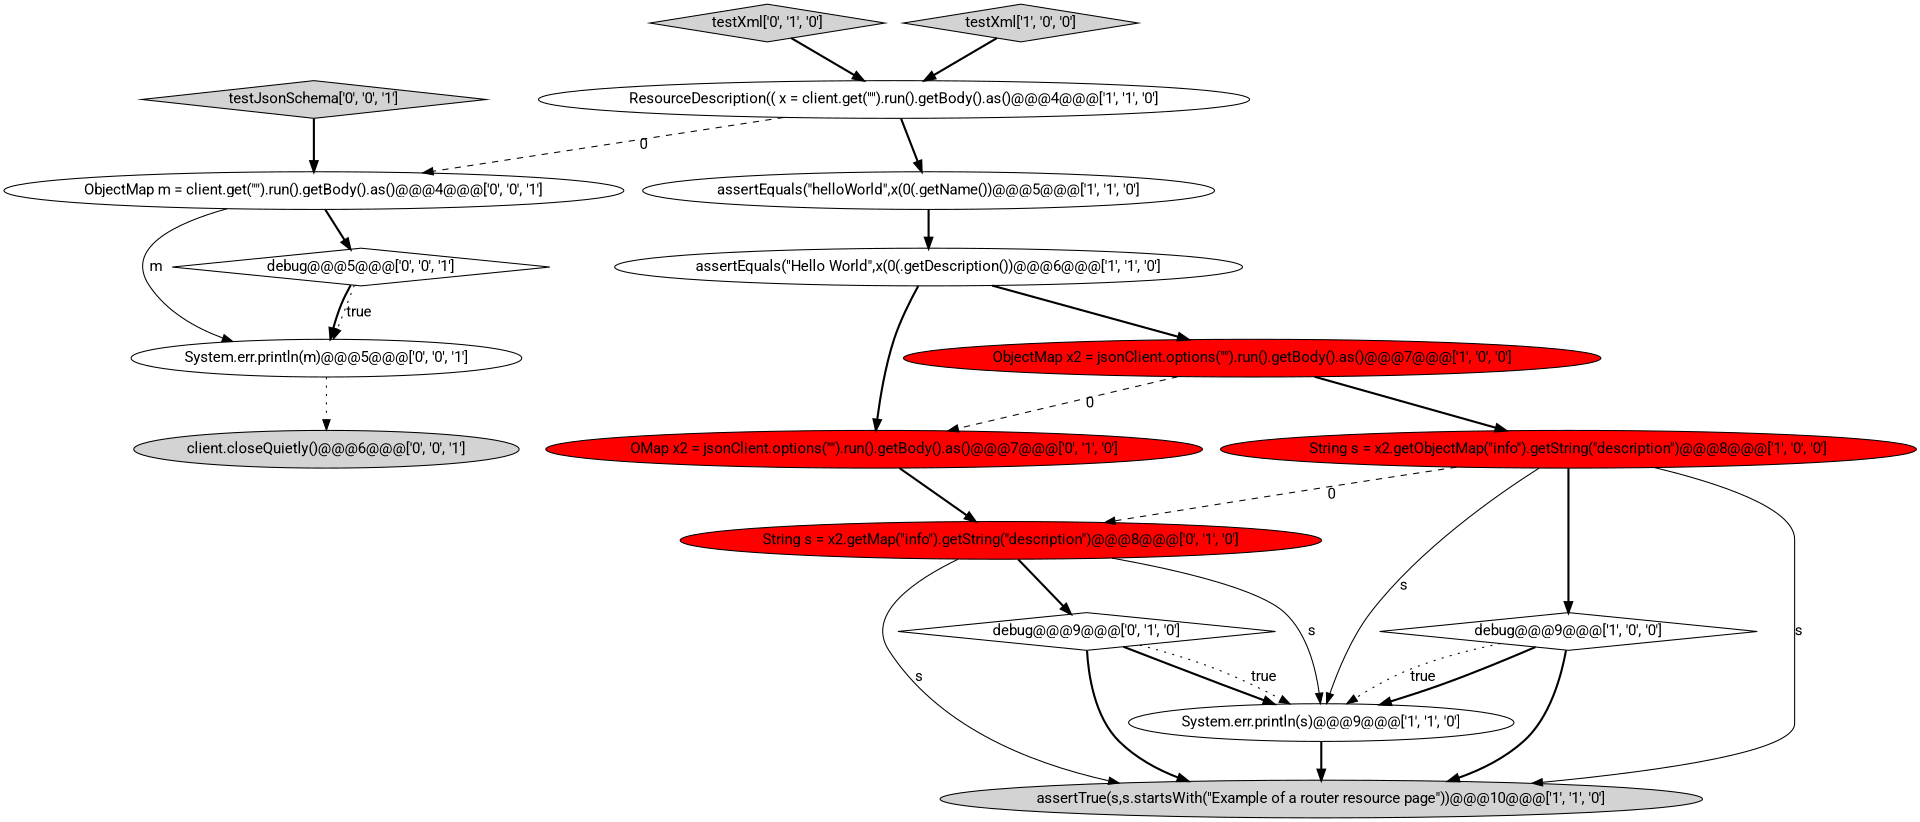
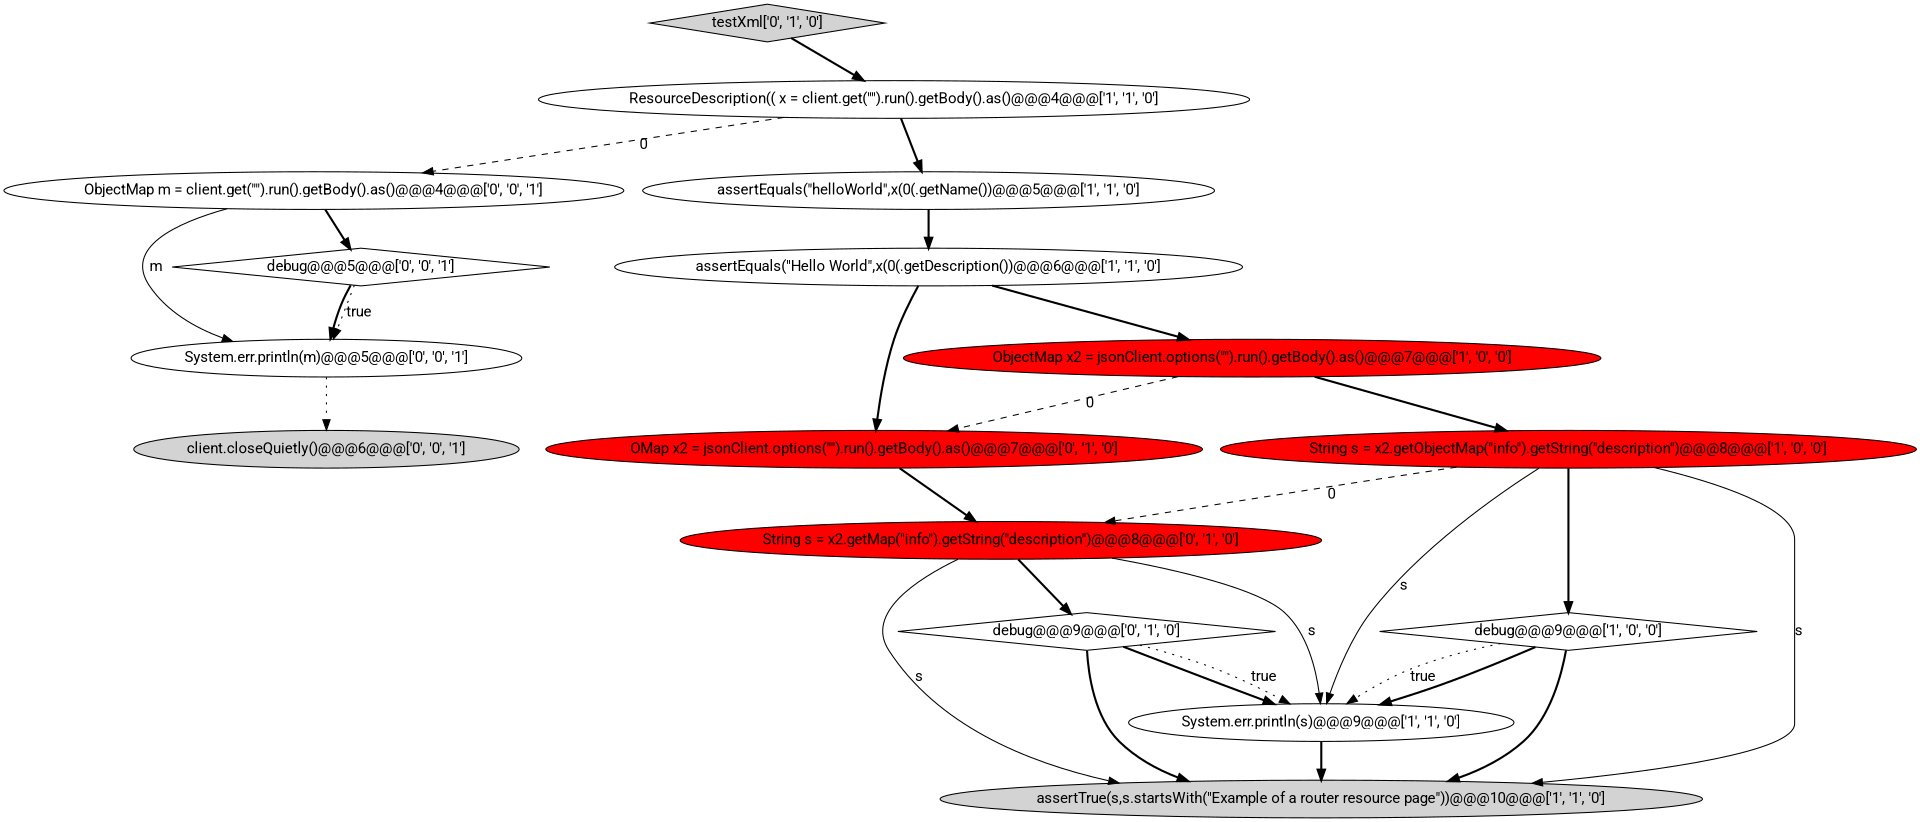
node "testXml['1', '0', '0']": removed
node "testJsonSchema['0', '0', '1']": removed
